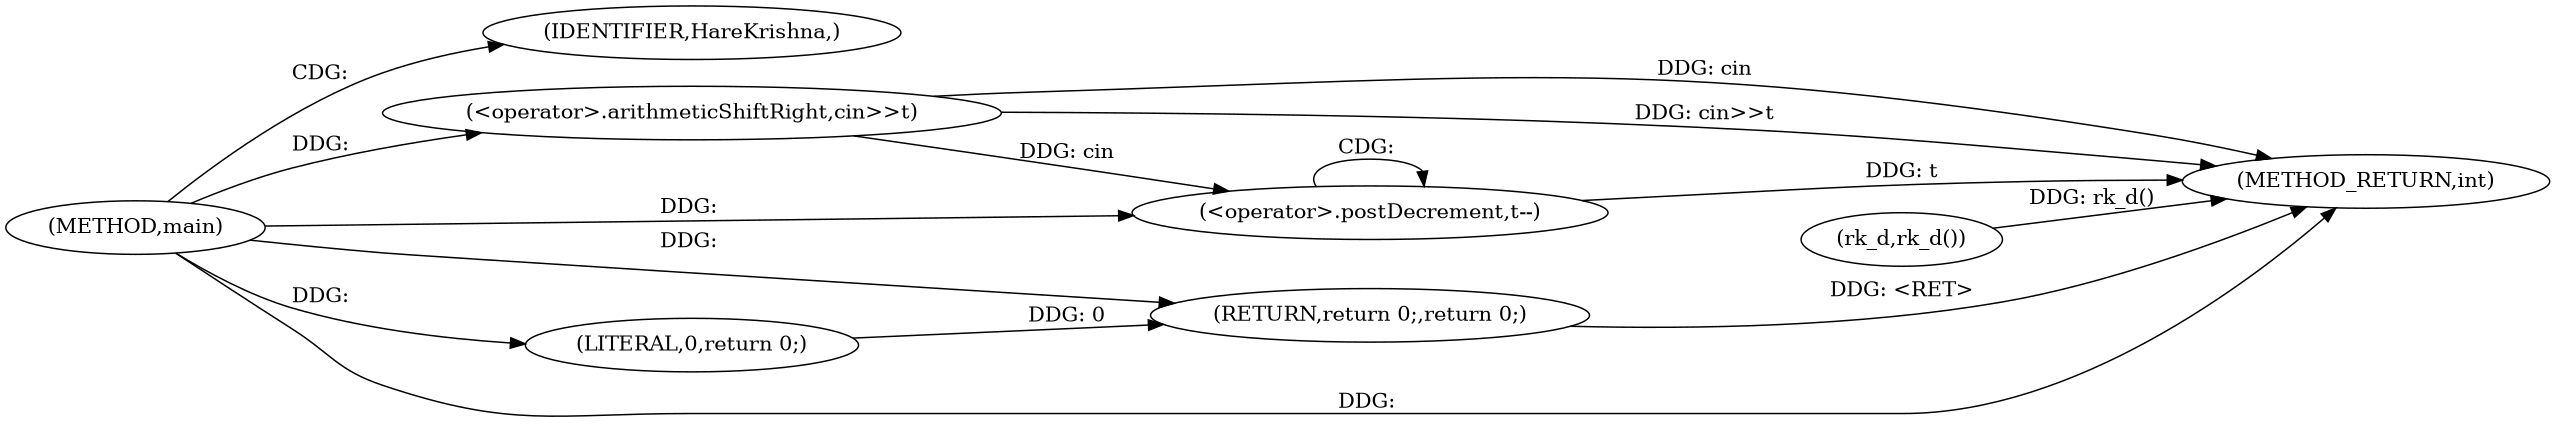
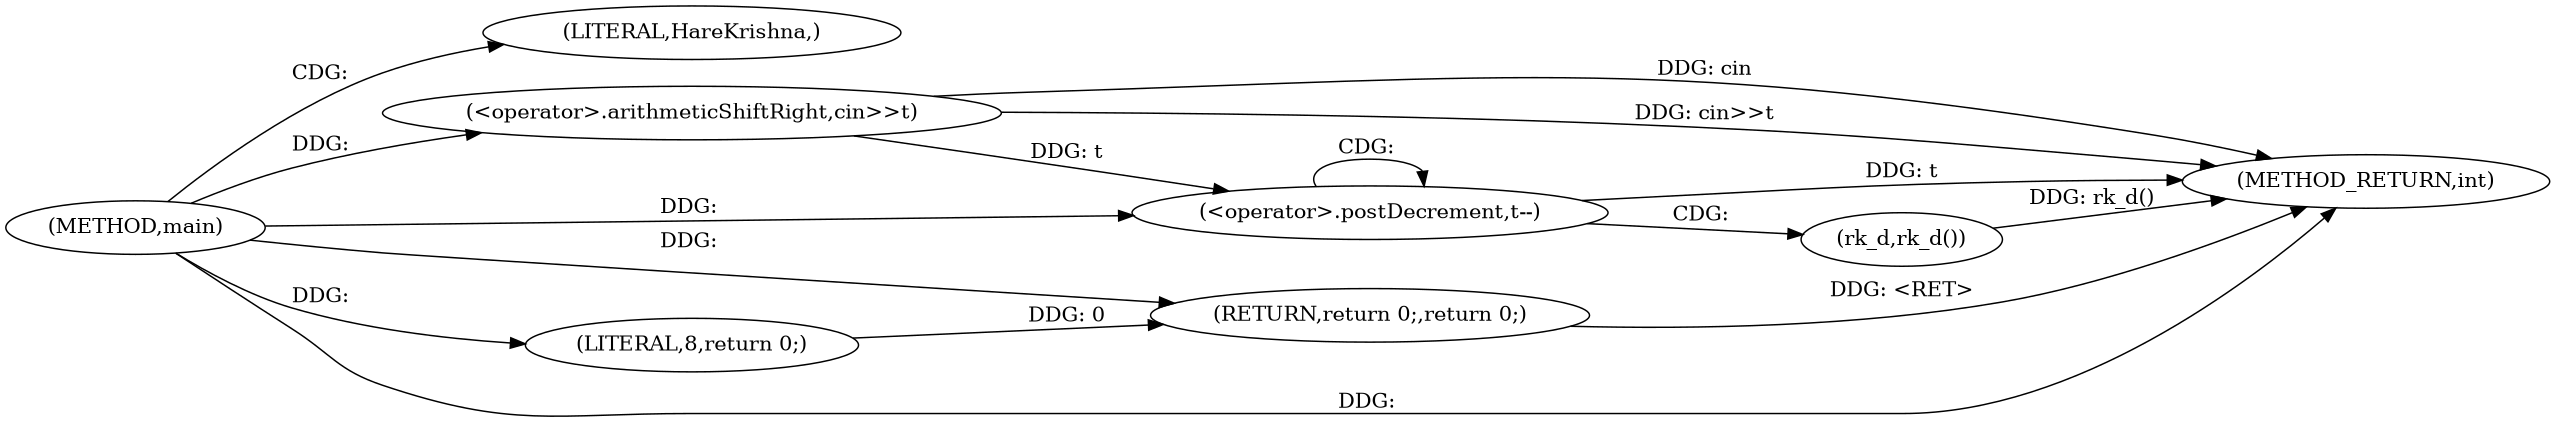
node "(IDENTIFIER,HareKrishna,)": label "(IDENTIFIER,HareKrishna,)" -> "(LITERAL,HareKrishna,)"
edge "(<operator>.arithmeticShiftRight,cin>>t)" -> "(<operator>.postDecrement,t--)": label "DDG: cin" -> "DDG: t"
edge "(<operator>.postDecrement,t--)" -> "(rk_d,rk_d())": added, label "CDG:"
node "(LITERAL,0,return 0;)": label "(LITERAL,0,return 0;)" -> "(LITERAL,8,return 0;)"
